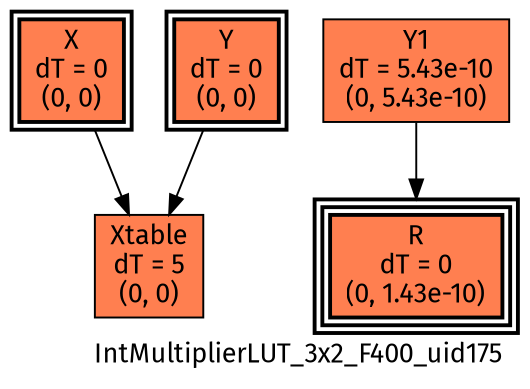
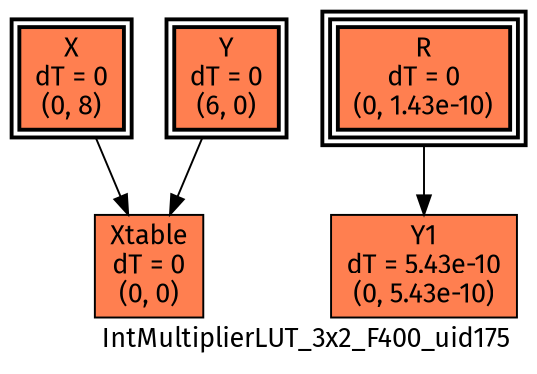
node "X dT = 0 (0, 0)": label "X dT = 0 (0, 0)" -> "X dT = 0 (0, 8)"
node "Y dT = 0 (0, 0)": label "Y dT = 0 (0, 0)" -> "Y dT = 0 (6, 0)"
edge "Y1 dT = 5.43e-10 (0, 5.43e-10)" -> "R dT = 0 (0, 1.43e-10)": reversed
node "Xtable dT = 5 (0, 0)": label "Xtable dT = 5 (0, 0)" -> "Xtable dT = 0 (0, 0)"
